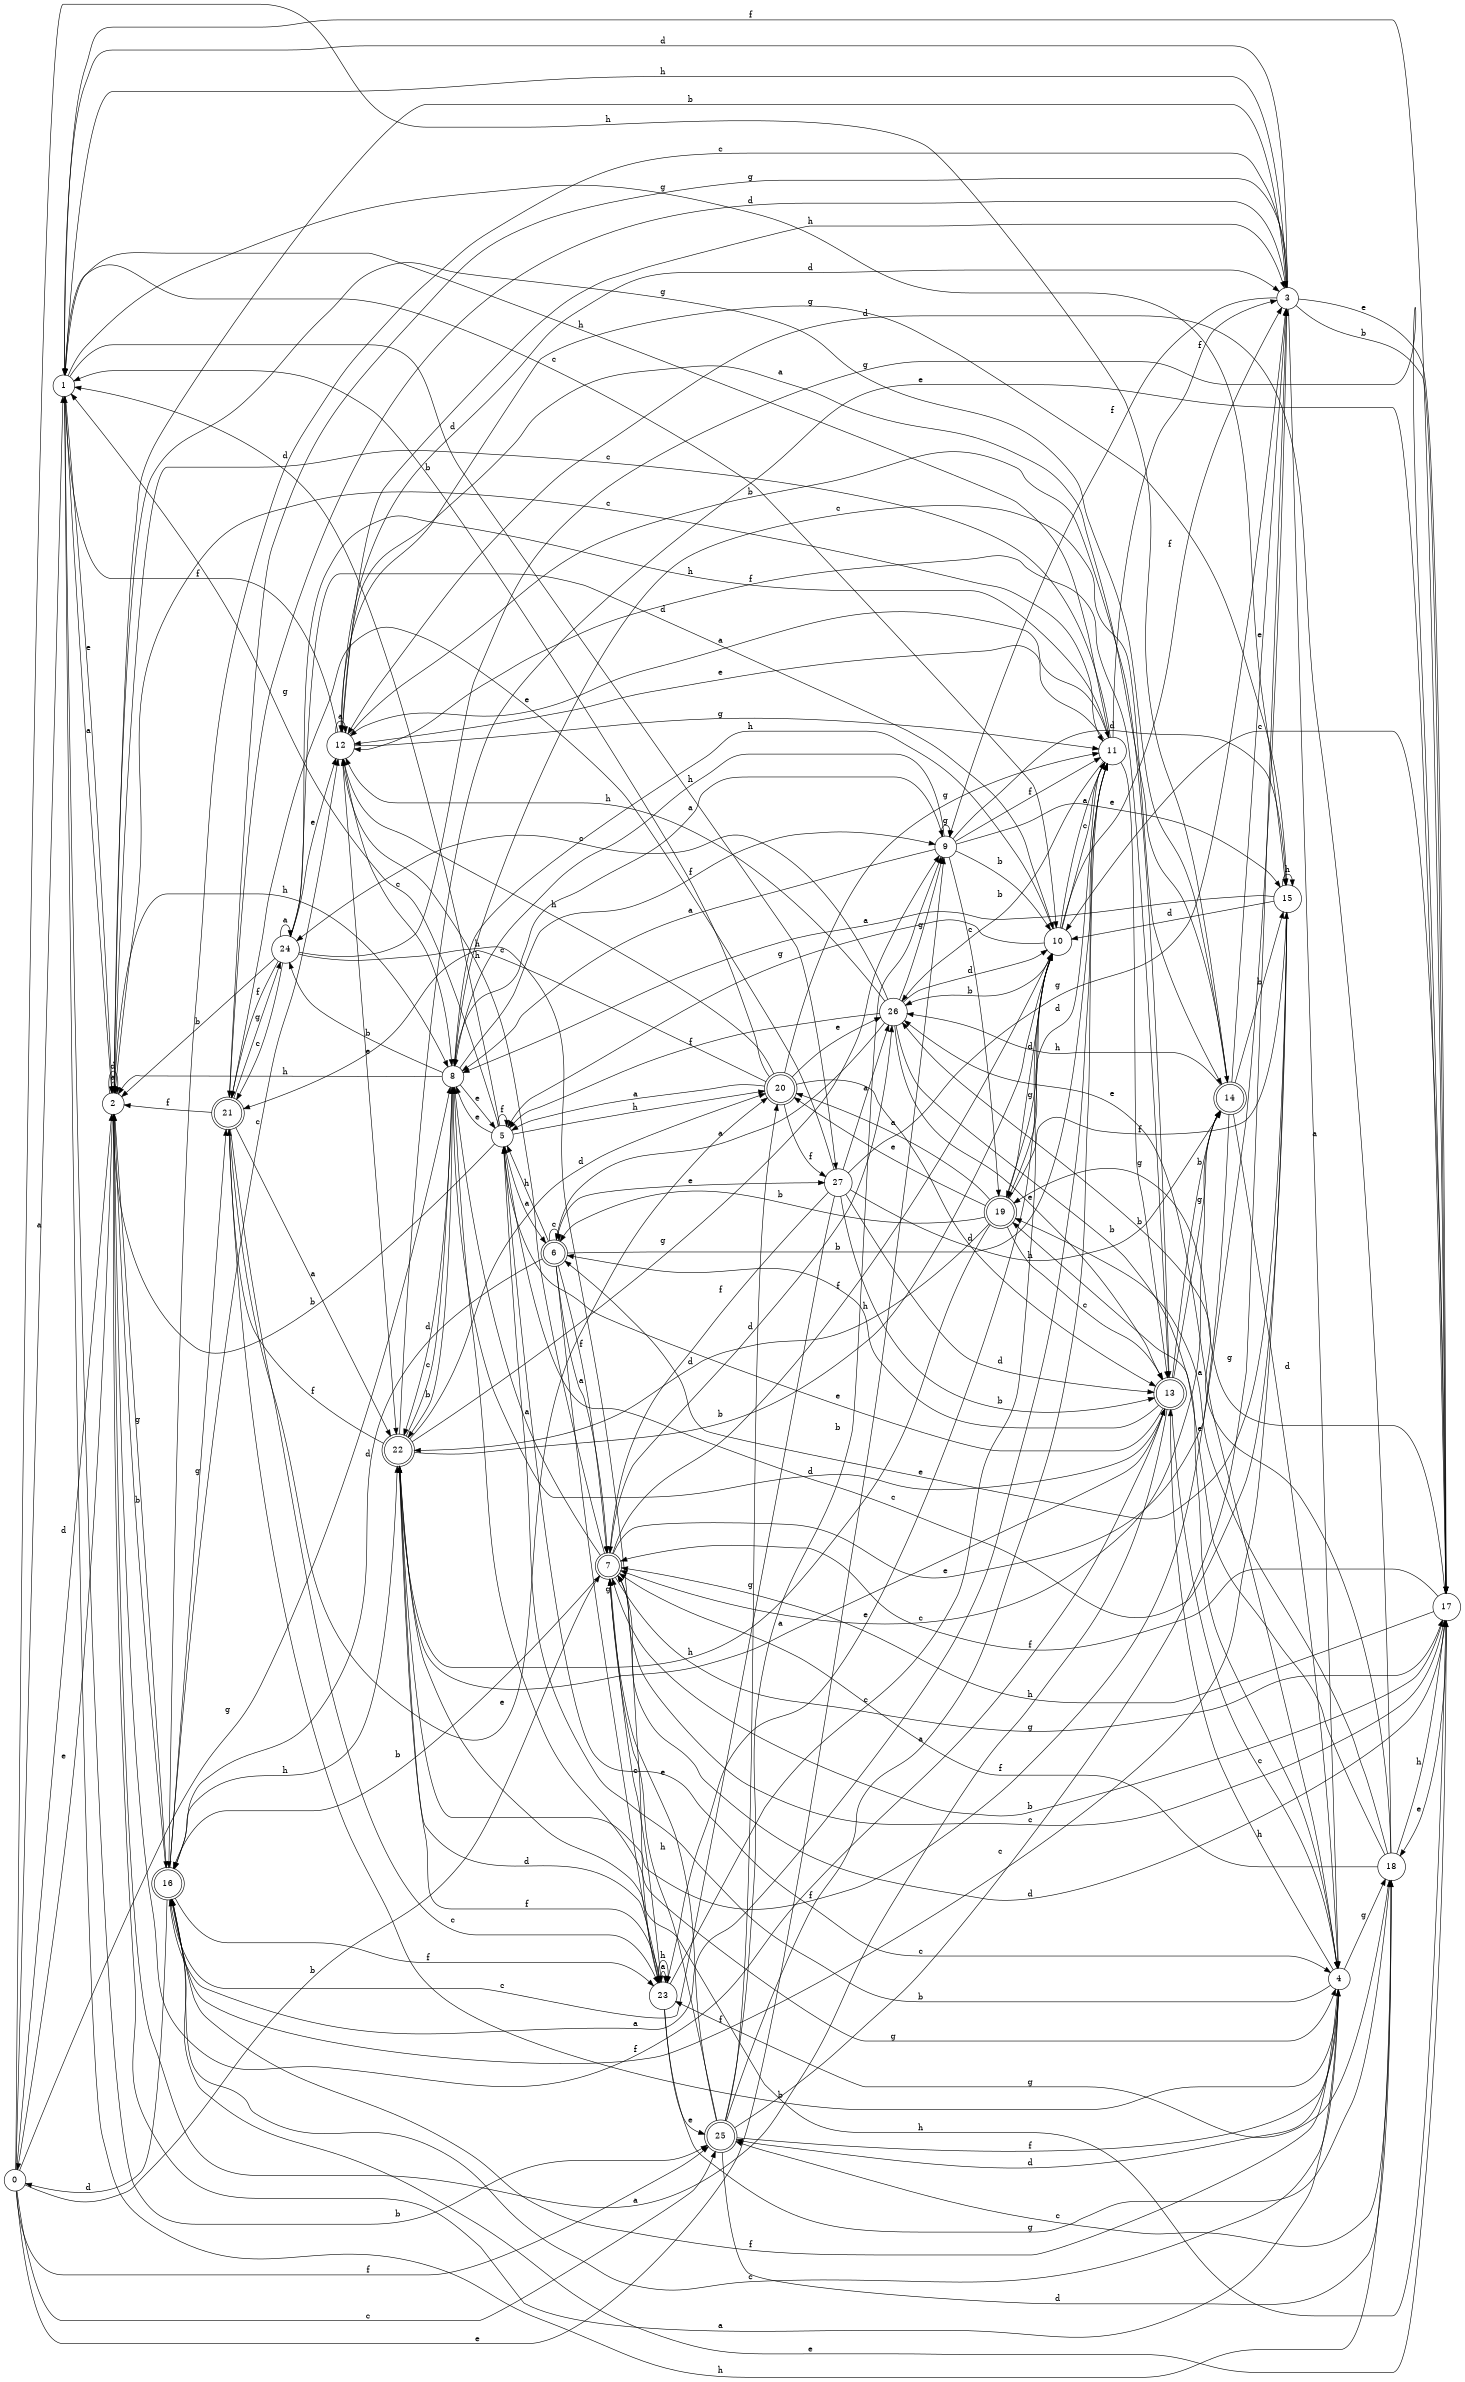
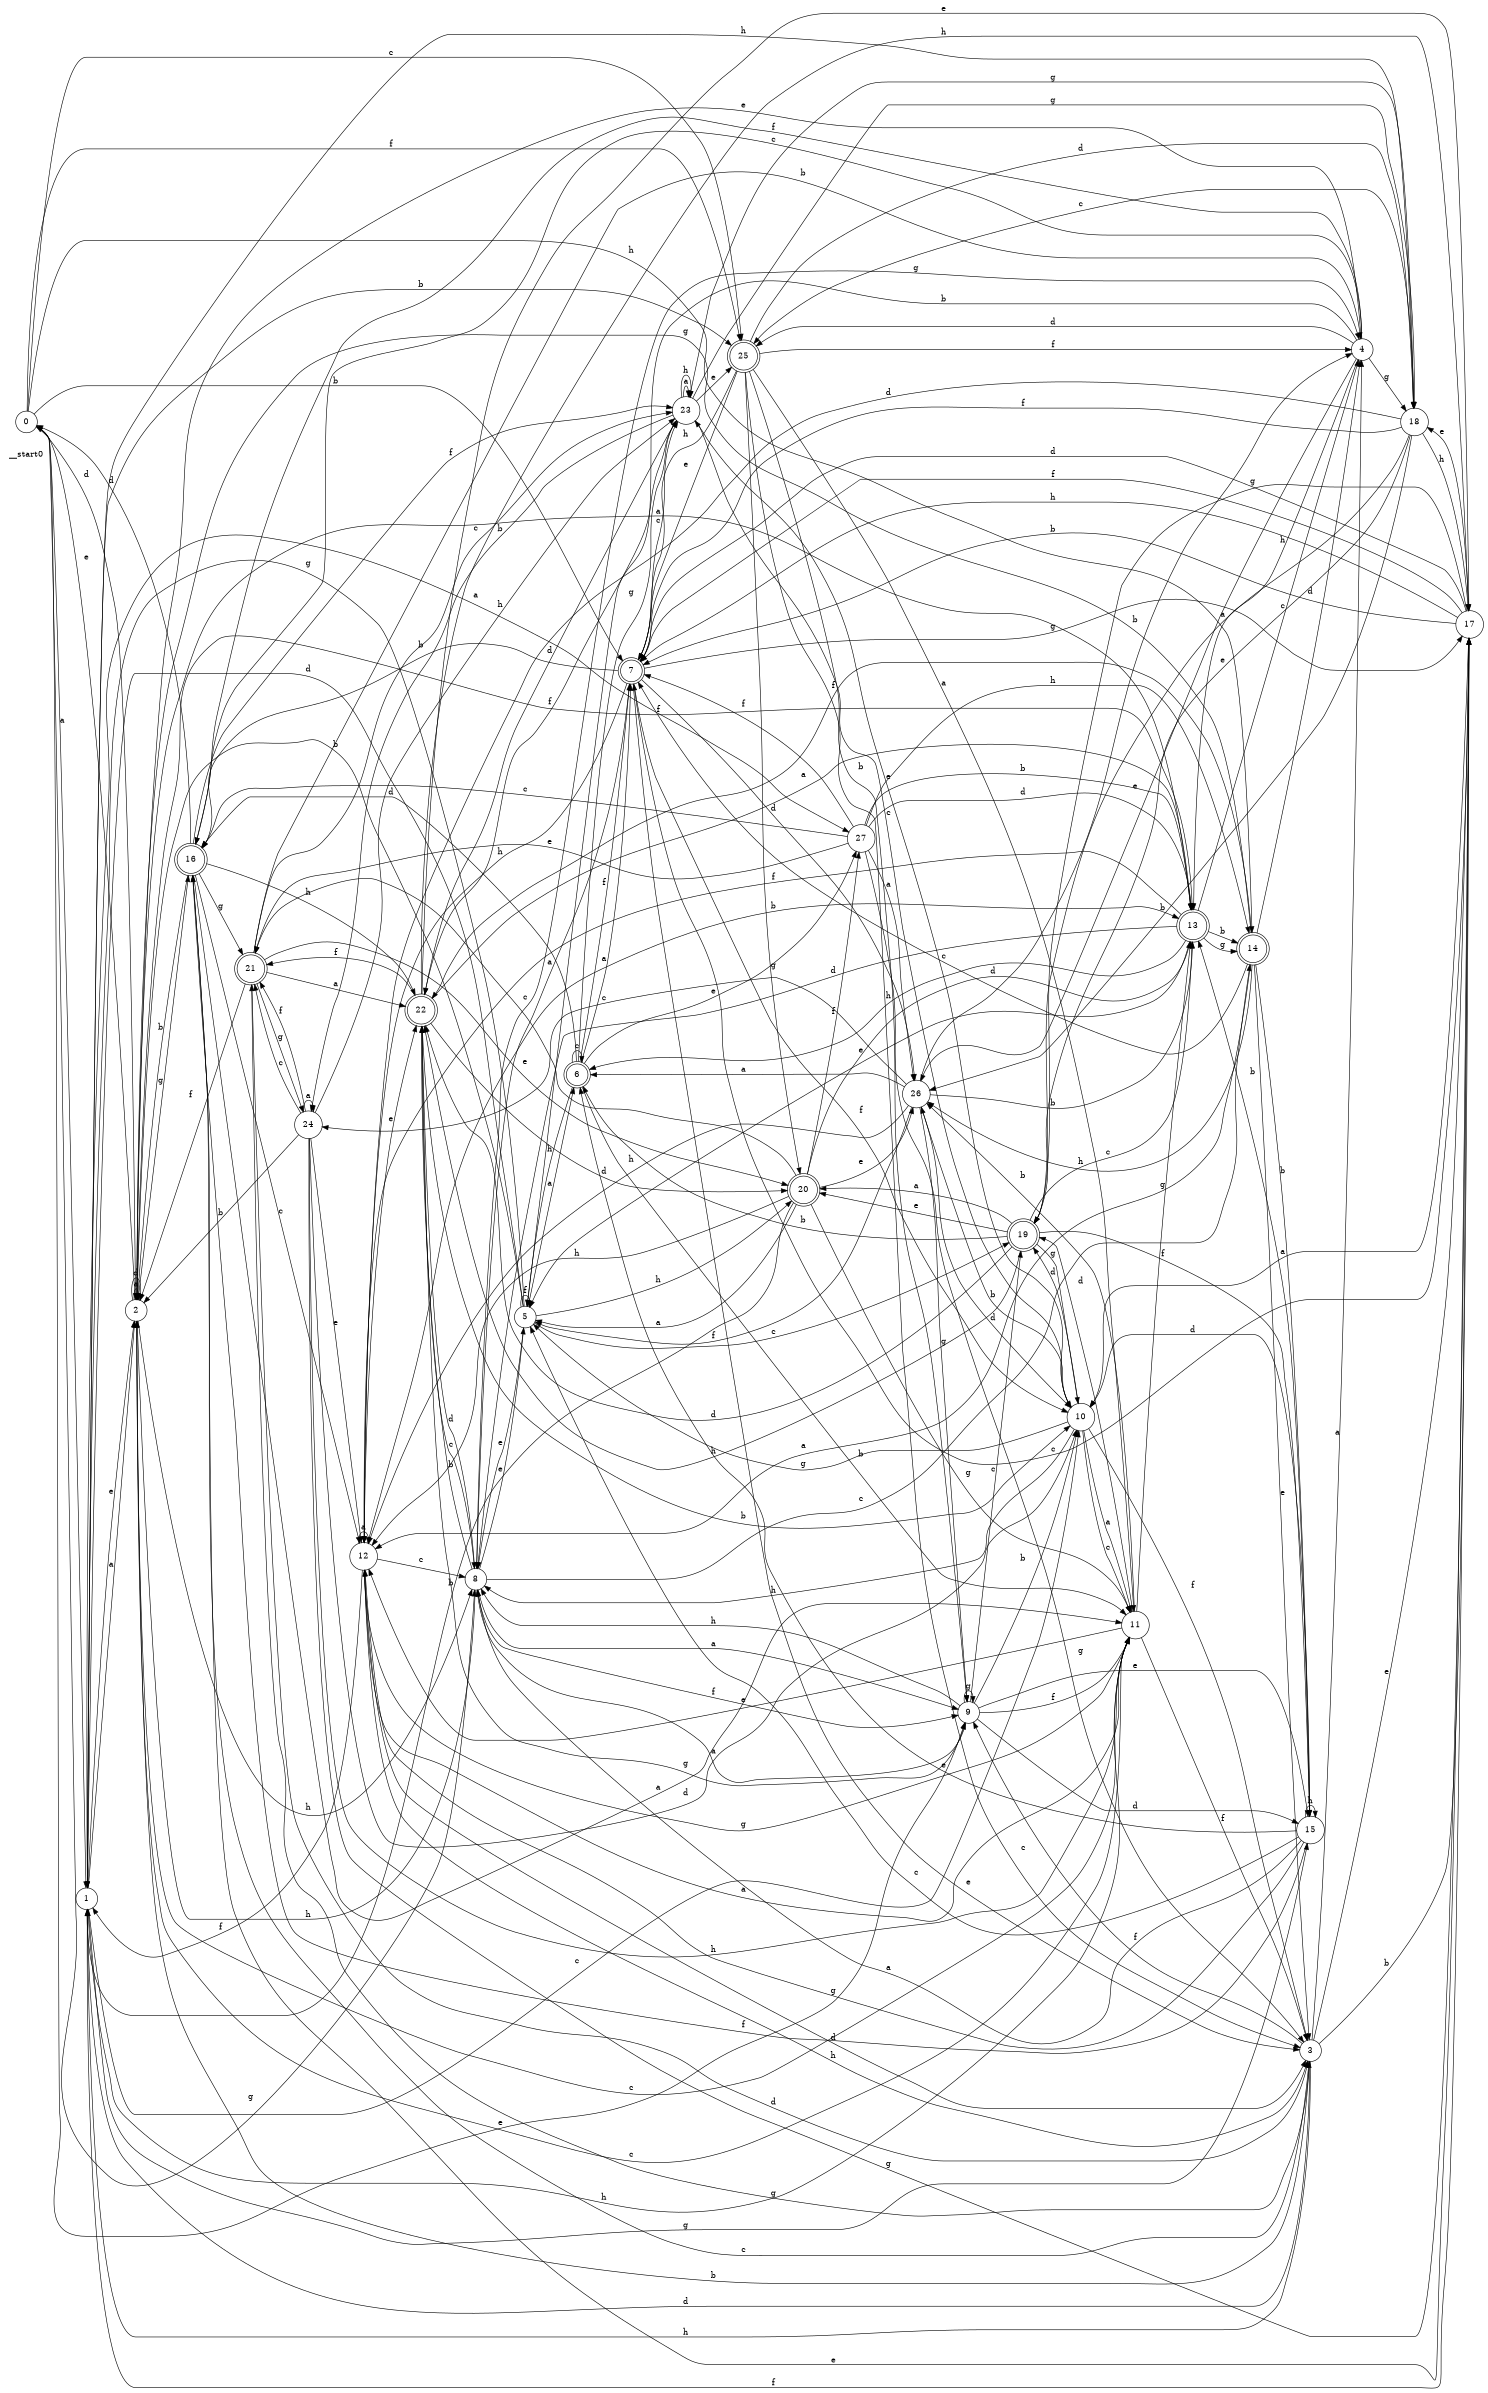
edge "1" -> "27": label "d" -> "a"
node "__start0": added
edge "17" -> "10": label "c" -> "a"
edge "8" -> "24": now "23" -> "24"
edge "26" -> "13": label "e" -> "b"
edge "15" -> "13": added, label "b"
edge "5" -> "4": now "5" -> "19"
edge "4" -> "2": label "a" -> "e"
